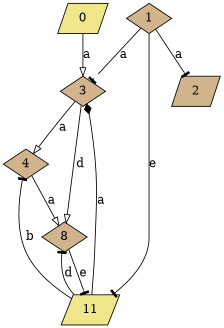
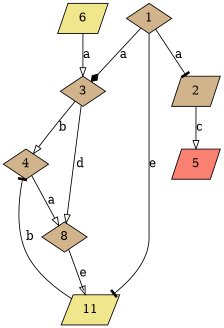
node "0": label "0" -> "6"
edge "1" -> "3": arrowhead tee -> diamond
edge "3" -> "4": label "a" -> "b"
node "5": added
edge "11" -> "3": removed, label "a"
edge "8" -> "11": arrowhead tee -> onormal
edge "11" -> "8": removed, label "d"
